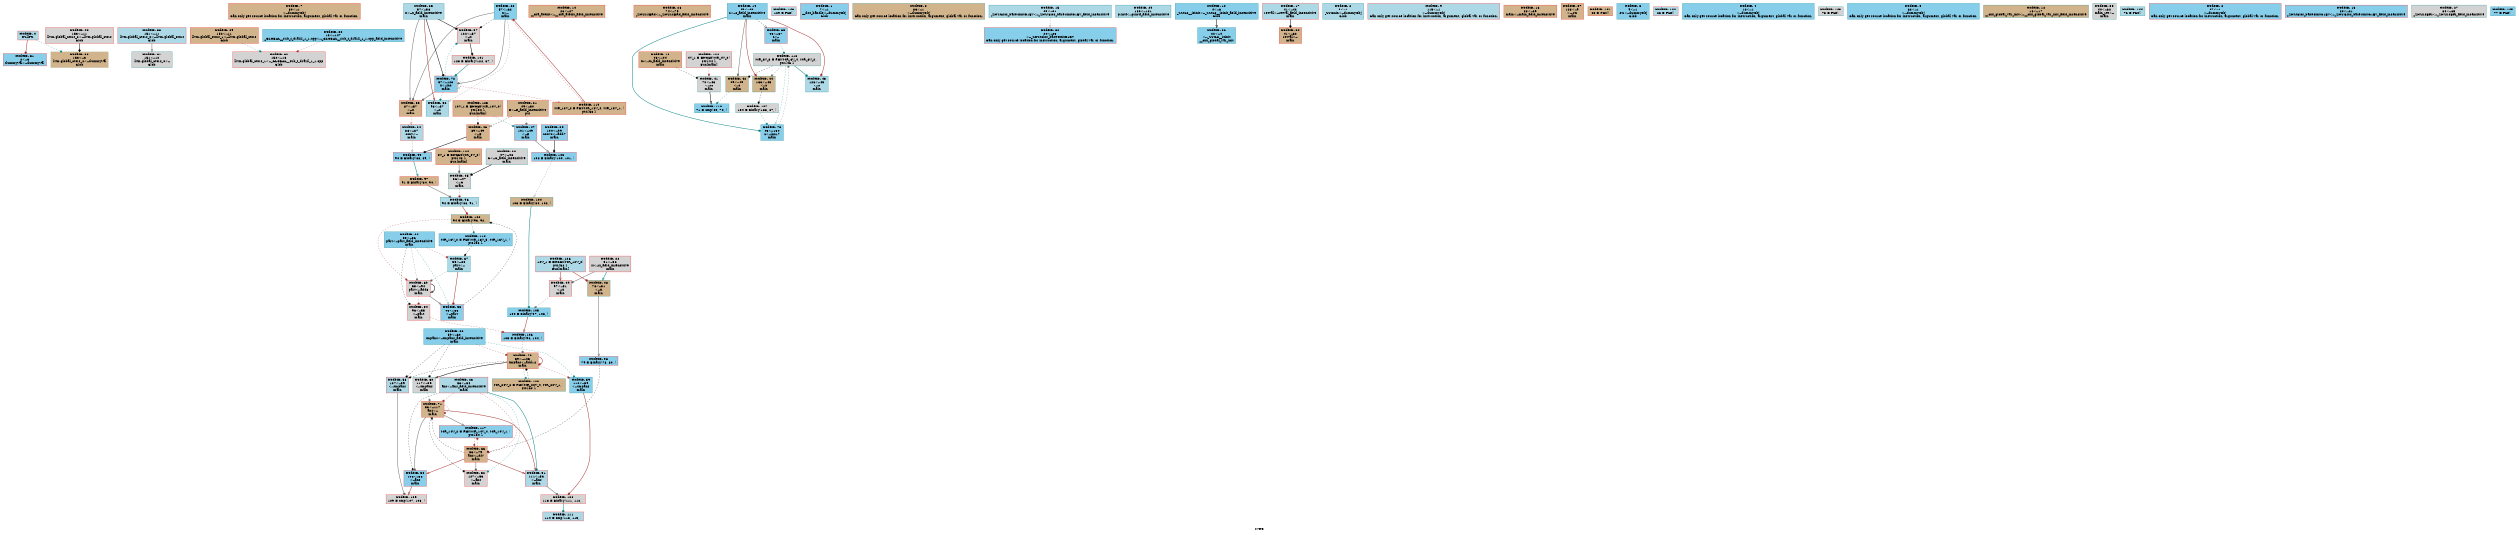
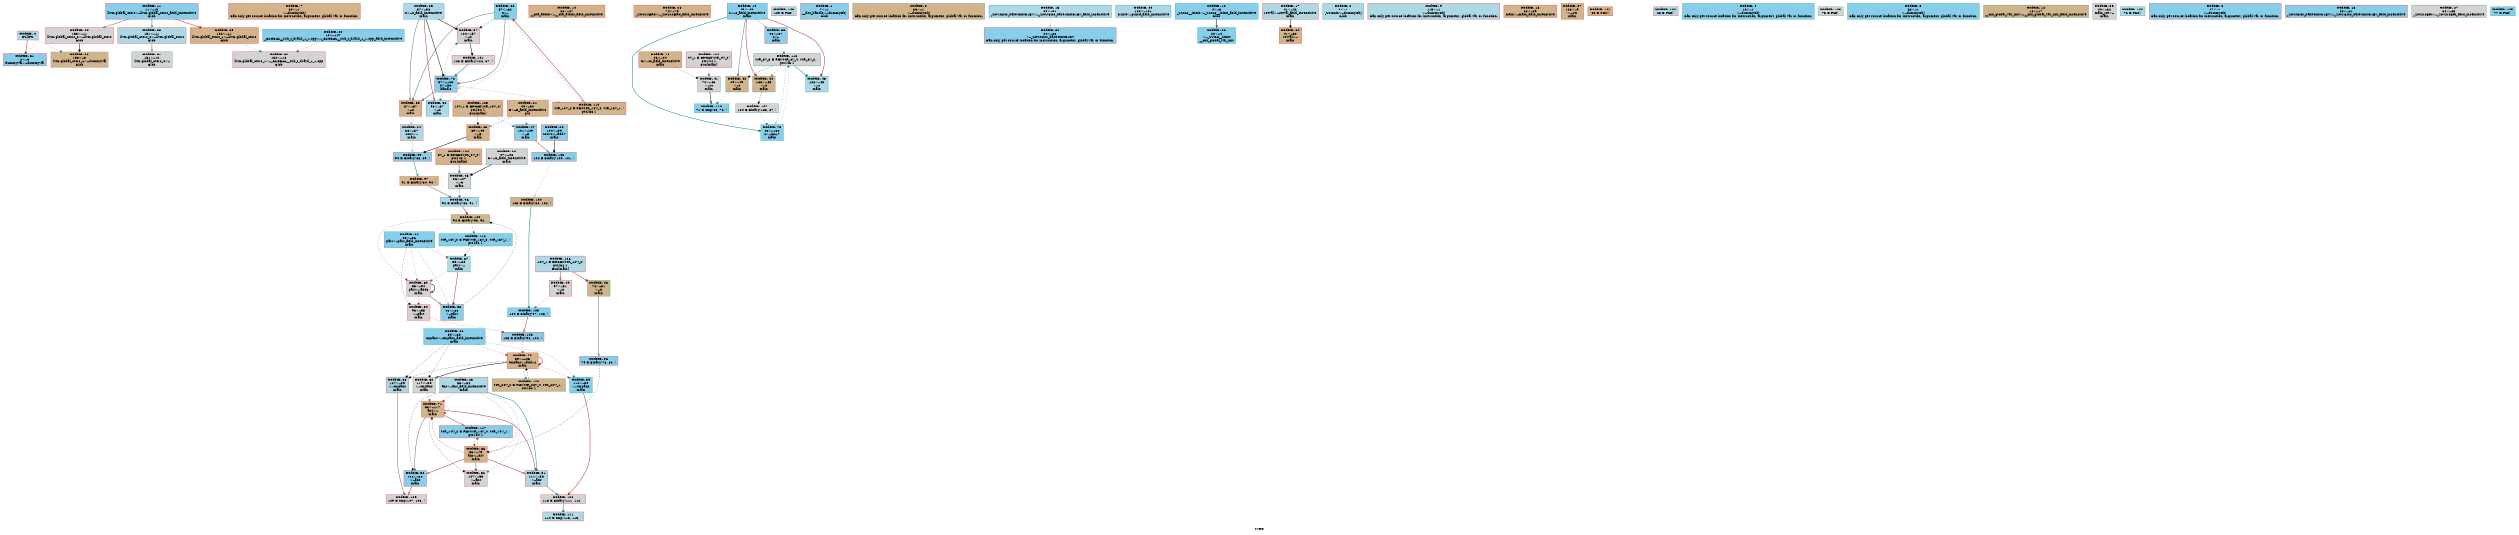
node "NodeID: 11": added
node "NodeID: 3": removed
node "NodeID: 72": text "main" -> "handle"
node "NodeID: 22": removed
